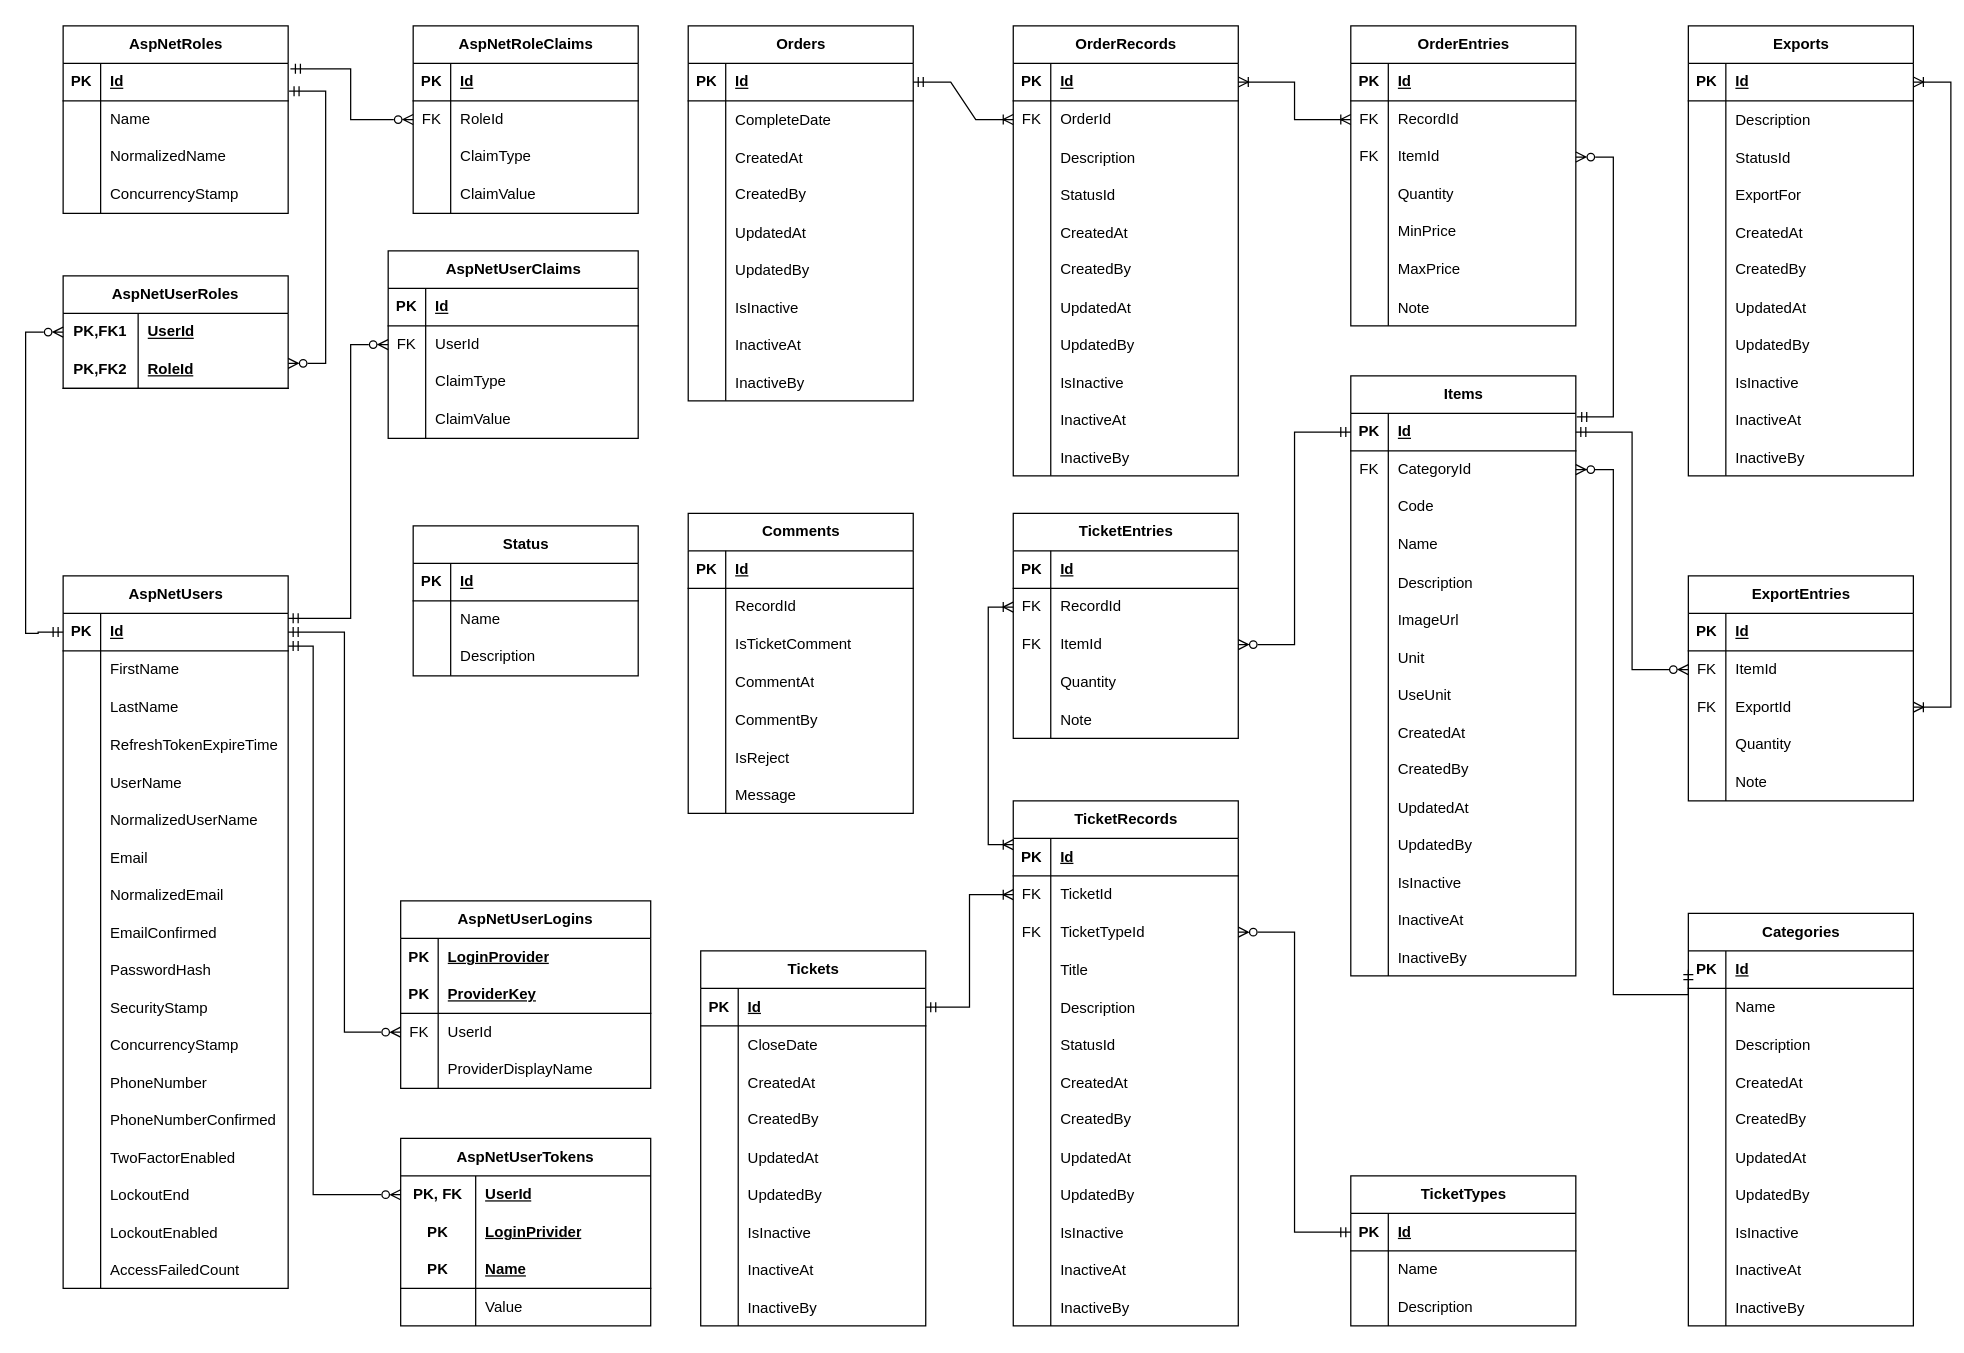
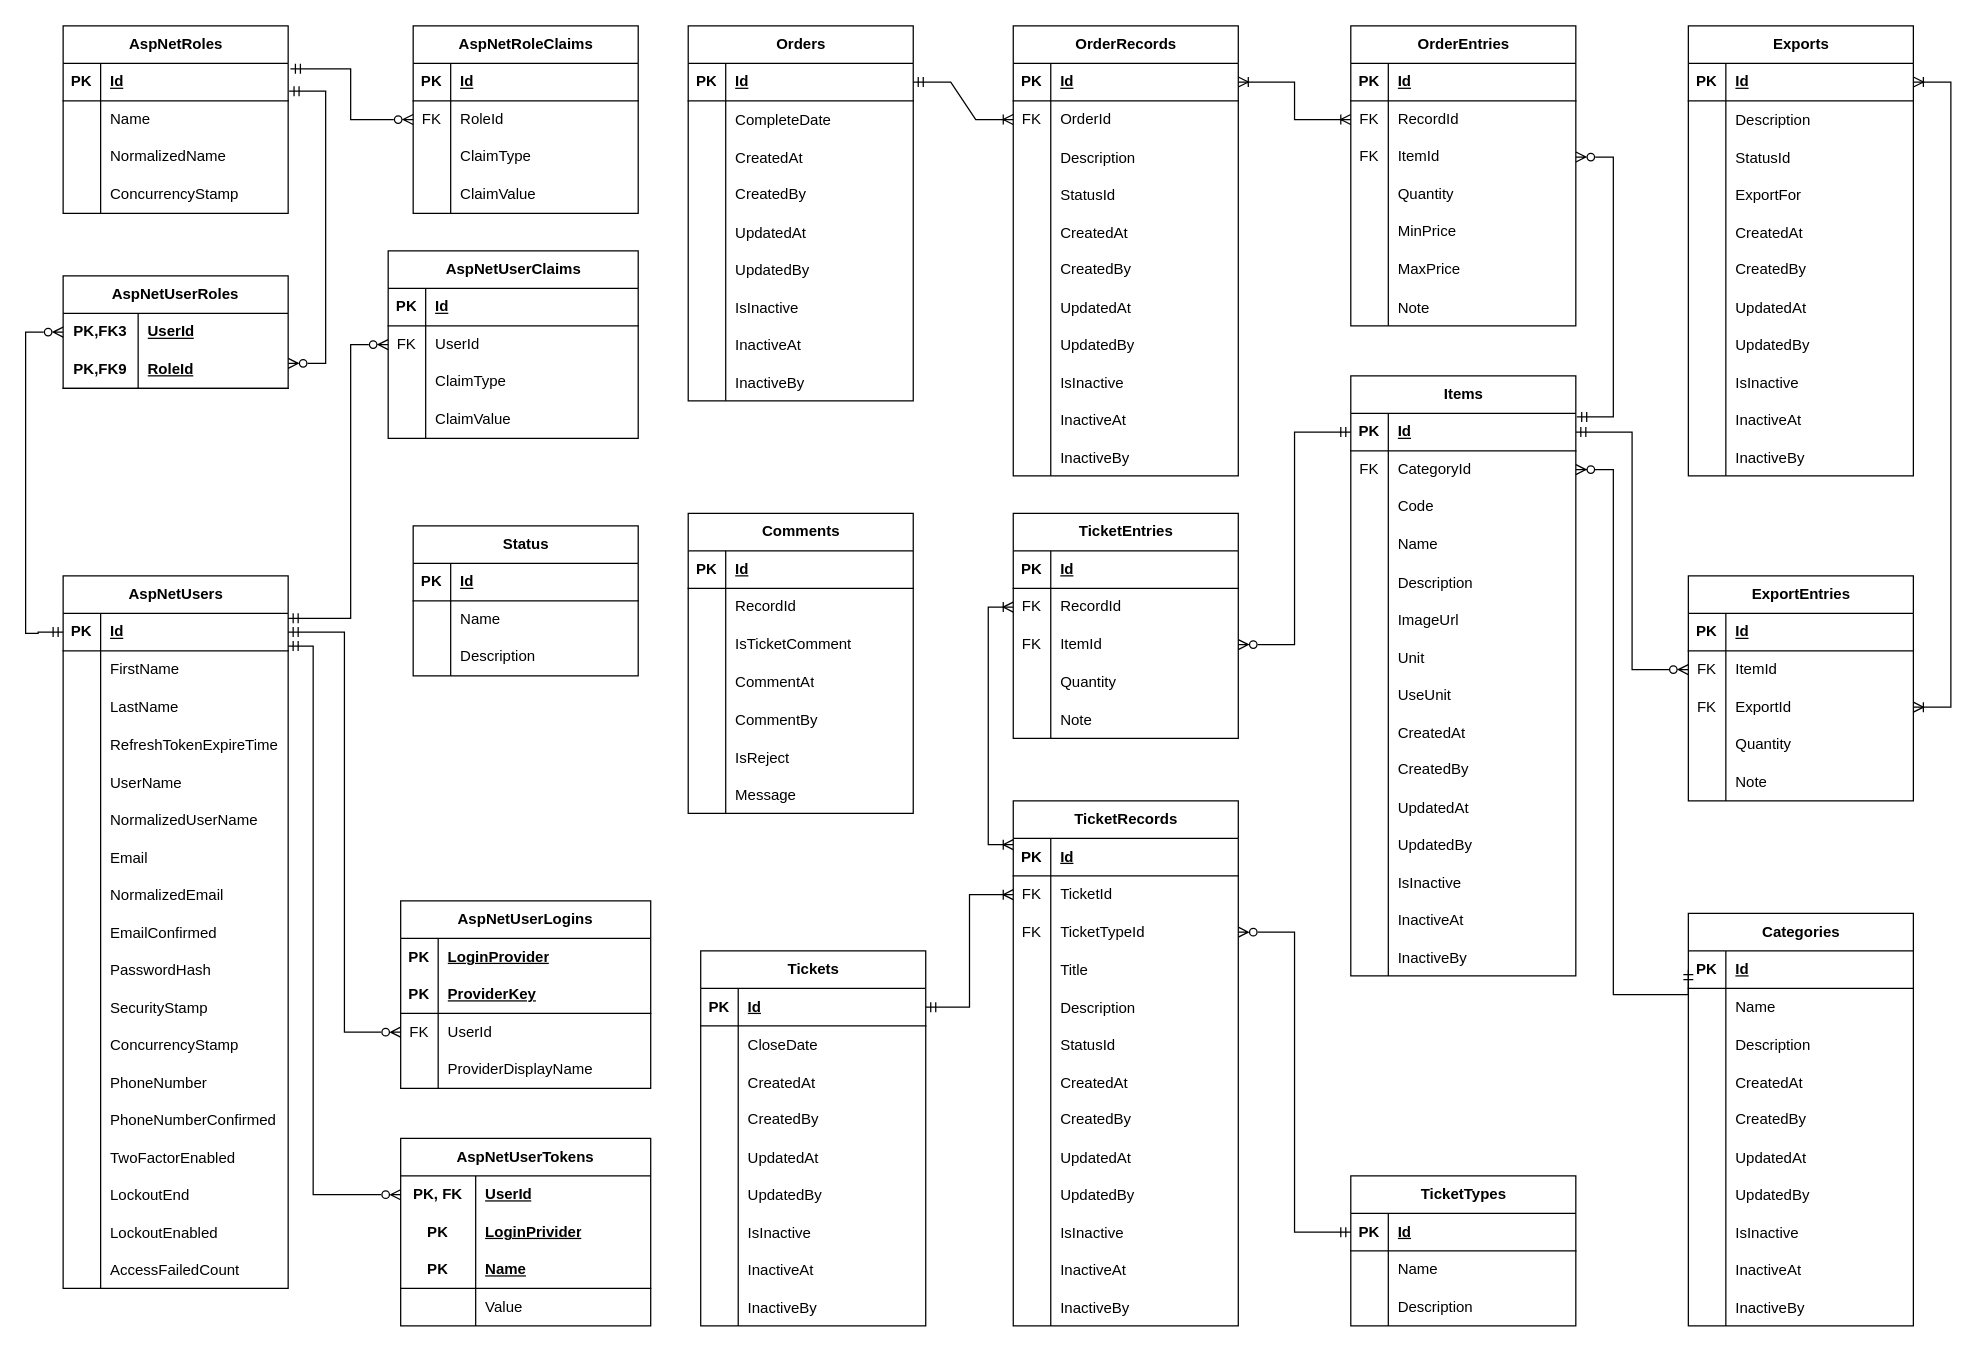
node "PK,FK1": label "PK,FK1" -> "PK,FK3"
node "PK,FK2": label "PK,FK2" -> "PK,FK9"
